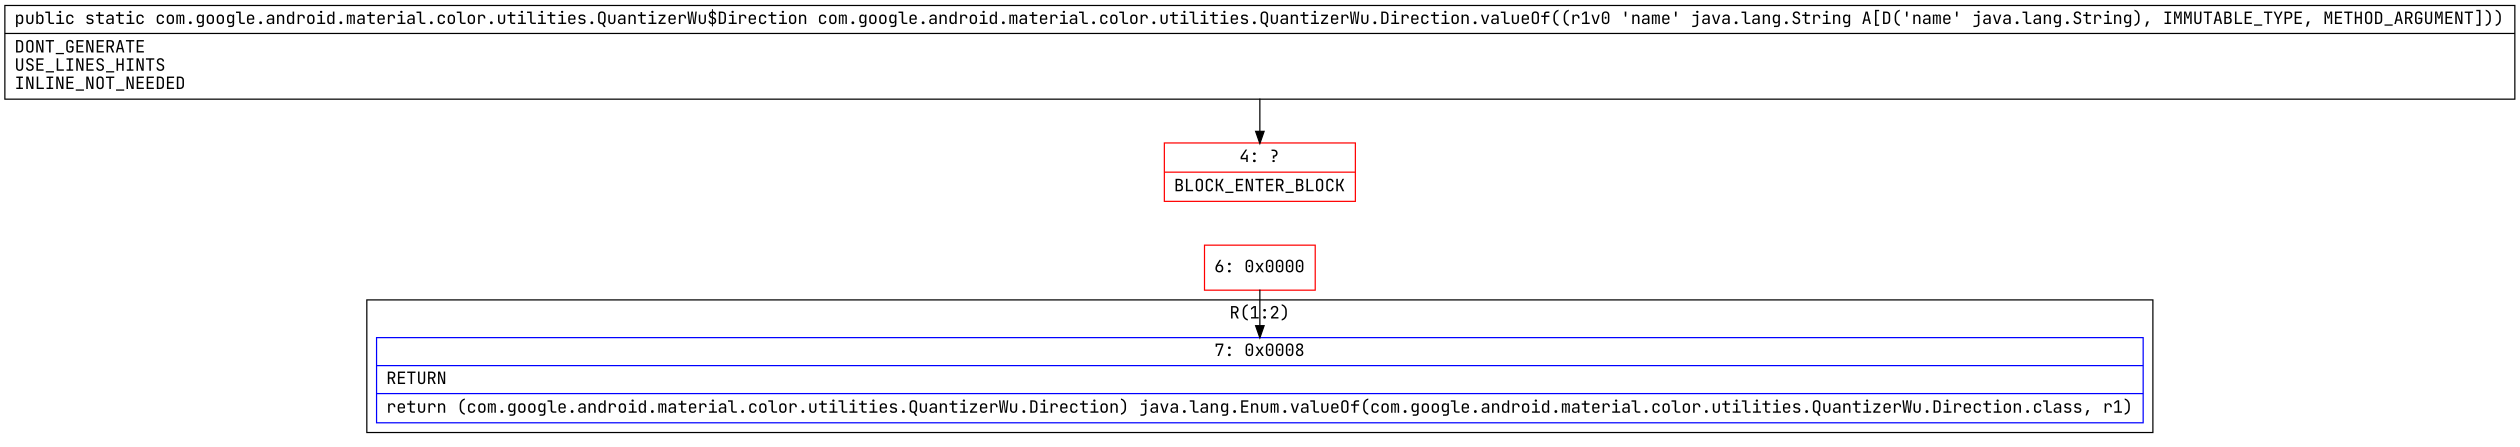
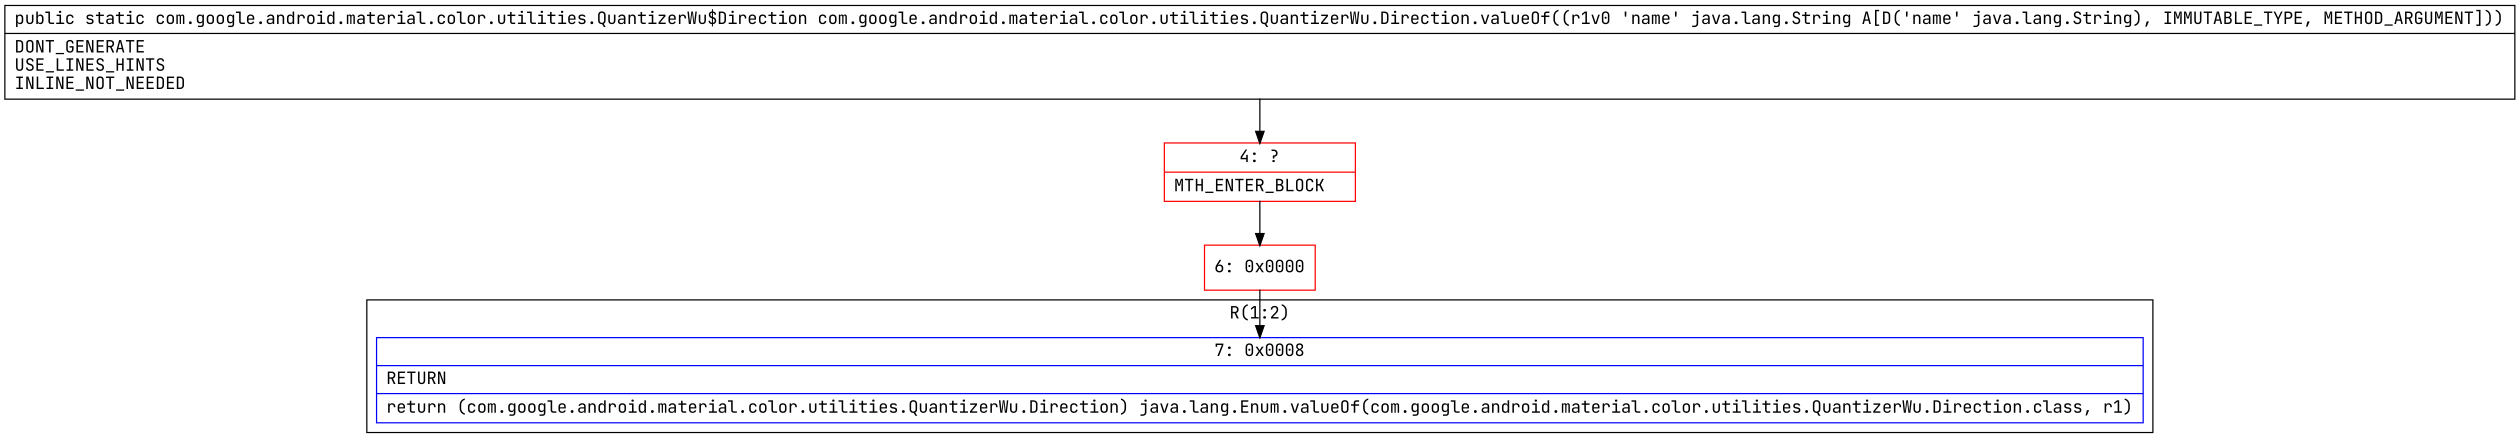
node "4: ?": text "BLOCK_ENTER_BLOCK" -> "MTH_ENTER_BLOCK"
edge "4: ?" -> "6: 0x0000": added
